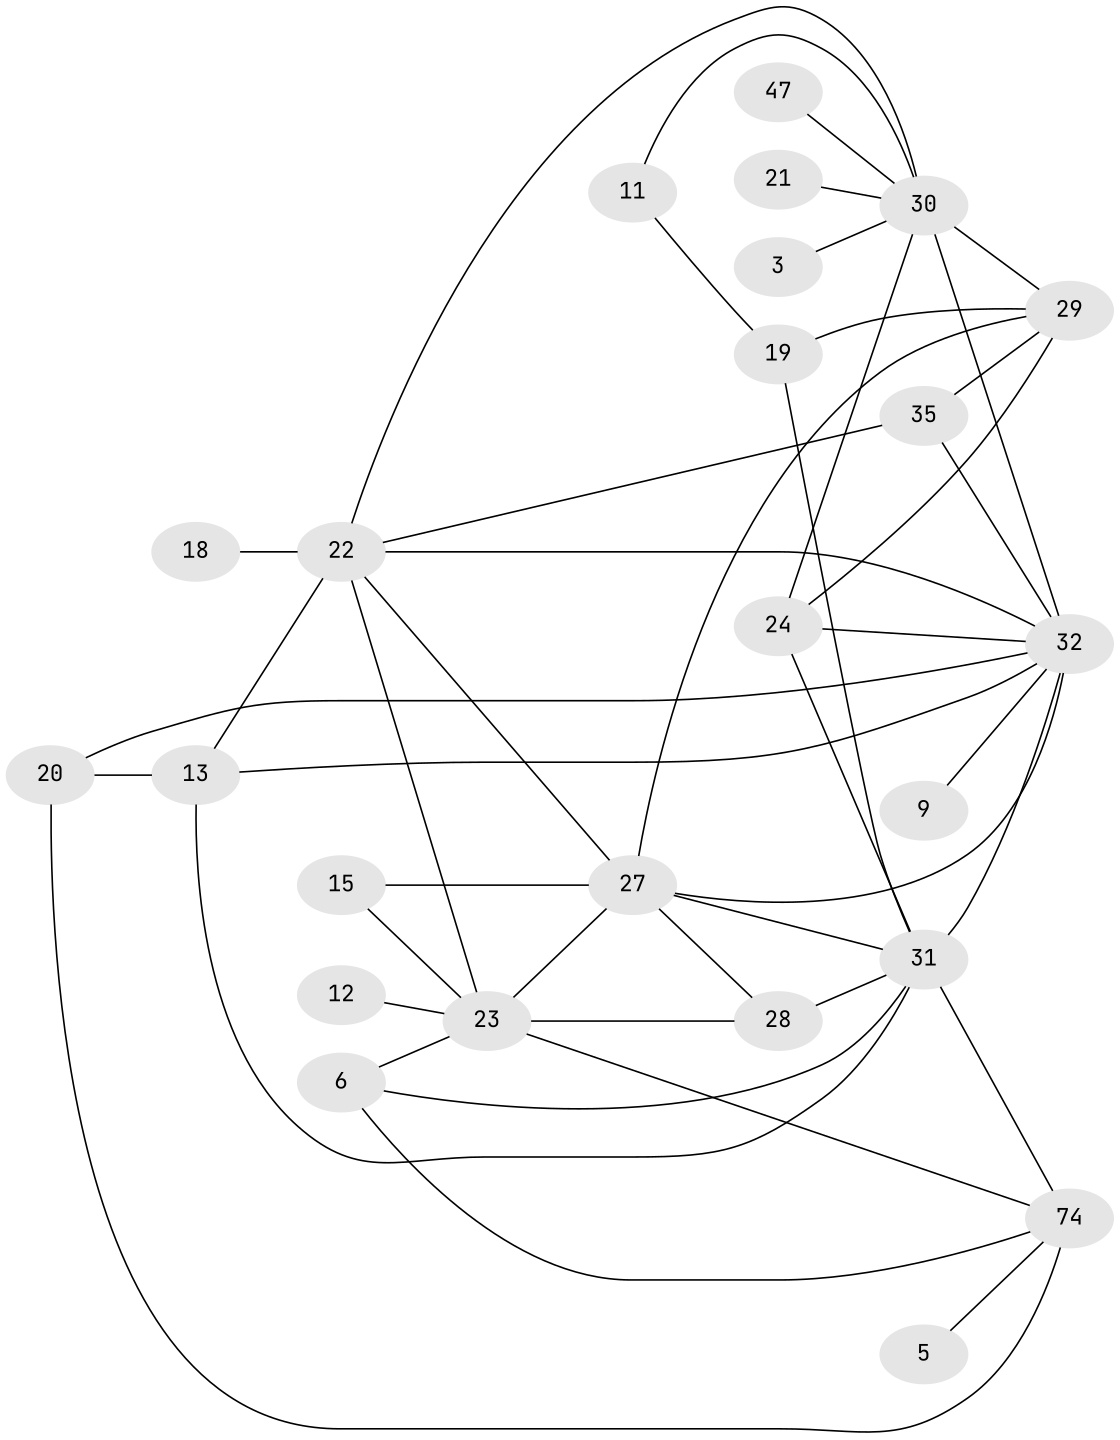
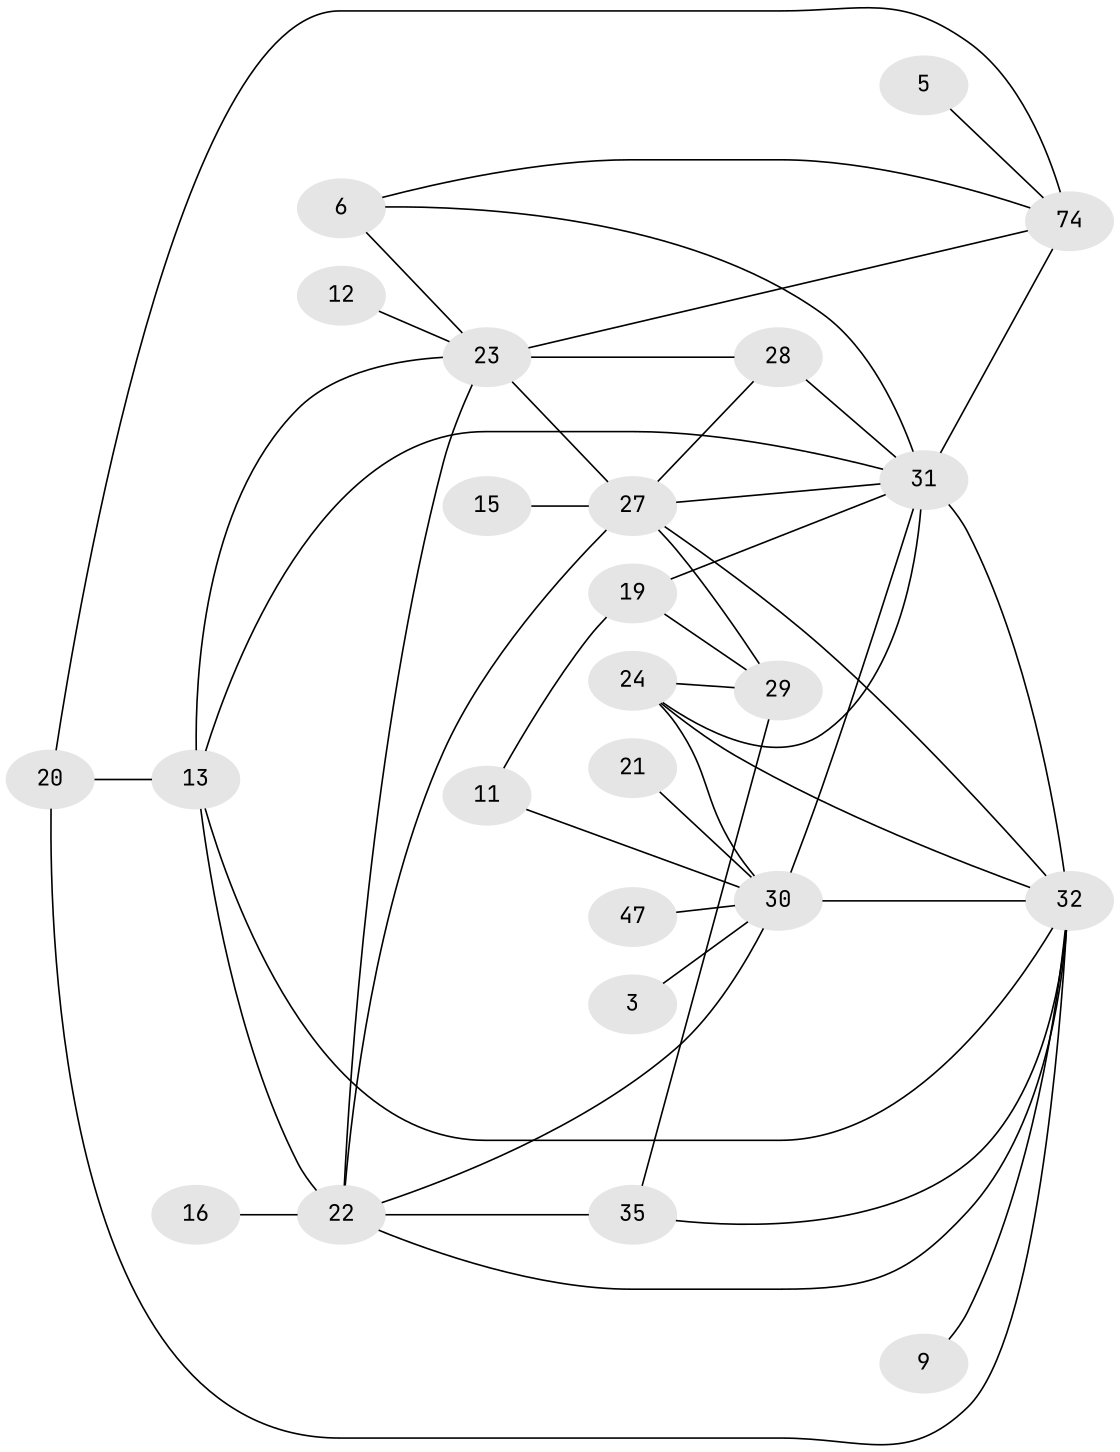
edge "30" -- "29": now "30" -- "31"
node "18": label "18" -> "16"
edge "15" -- "23": now "13" -- "23"
